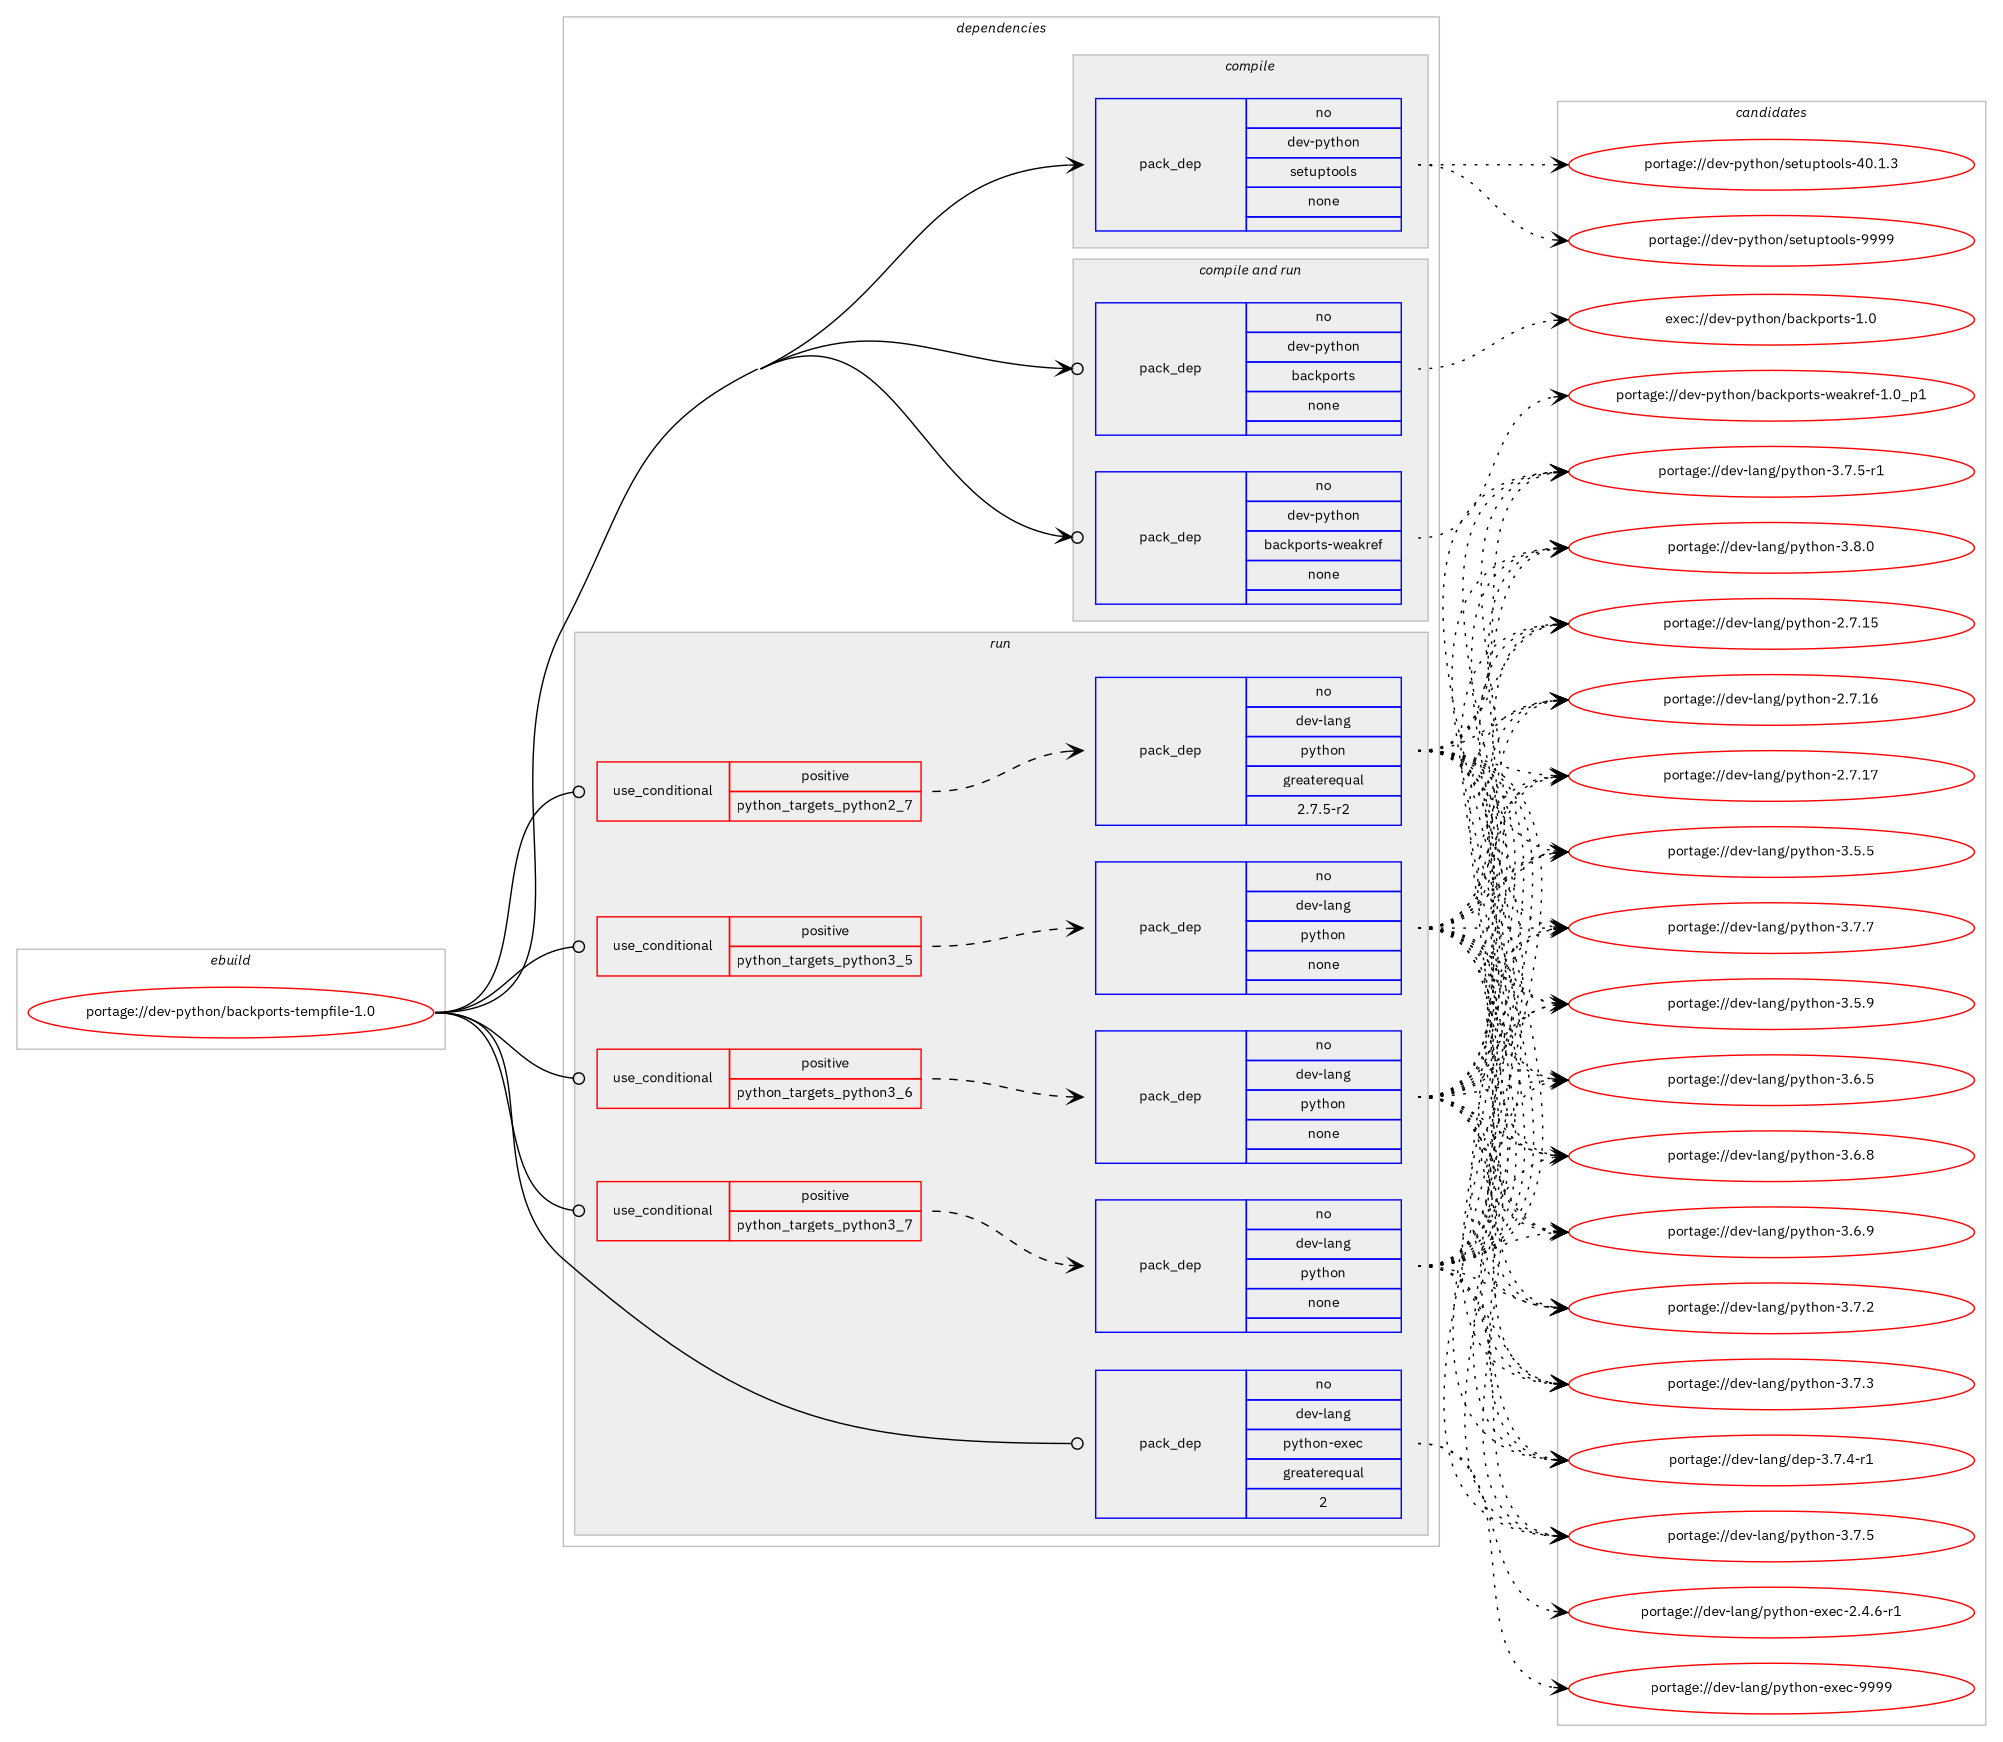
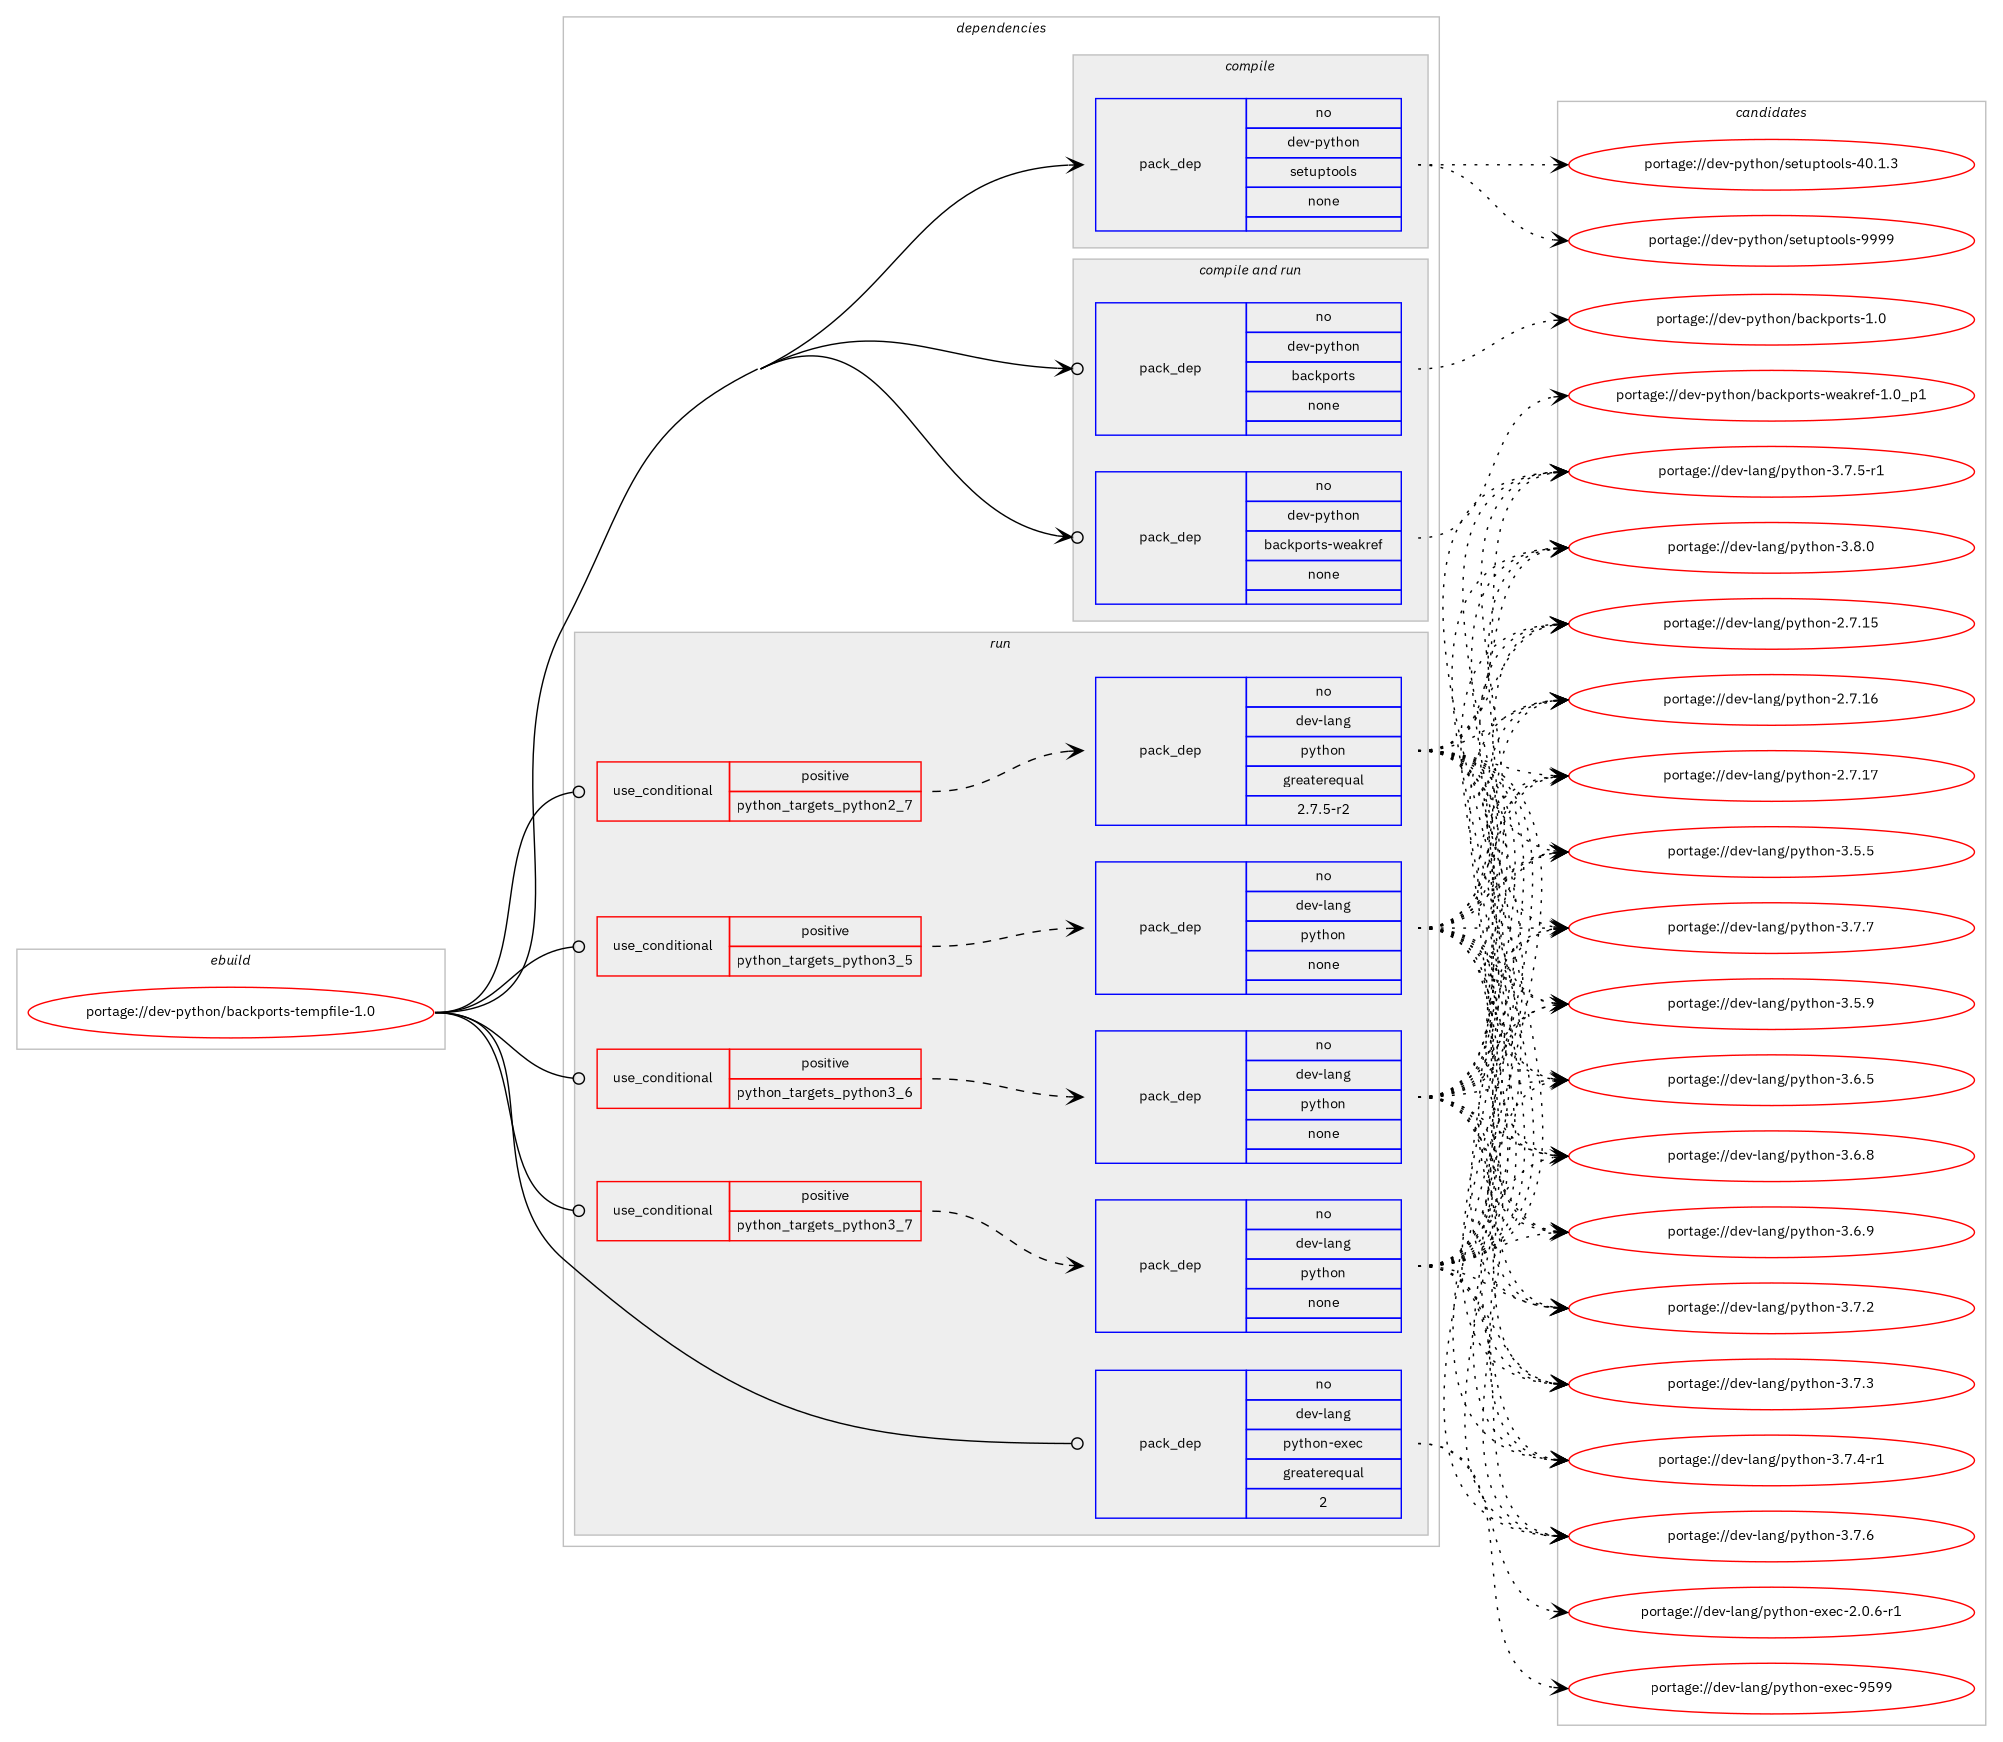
node "exec://dev-python/backports-1.0": label "exec://dev-python/backports-1.0" -> "portage://dev-python/backports-1.0"
node "portage://dev-lang/dep-3.7.4-r1": label "portage://dev-lang/dep-3.7.4-r1" -> "portage://dev-lang/python-3.7.4-r1"
node "portage://dev-lang/python-3.7.5": label "portage://dev-lang/python-3.7.5" -> "portage://dev-lang/python-3.7.6"
node "portage://dev-lang/python-exec-2.4.6-r1": label "portage://dev-lang/python-exec-2.4.6-r1" -> "portage://dev-lang/python-exec-2.0.6-r1"
node "portage://dev-lang/python-exec-9999": label "portage://dev-lang/python-exec-9999" -> "portage://dev-lang/python-exec-9599"
